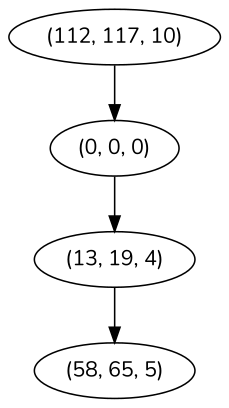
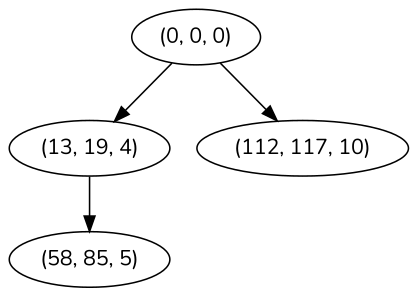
edge "(112, 117, 10)" -> "(0, 0, 0)": reversed
node "(58, 65, 5)": label "(58, 65, 5)" -> "(58, 85, 5)"
